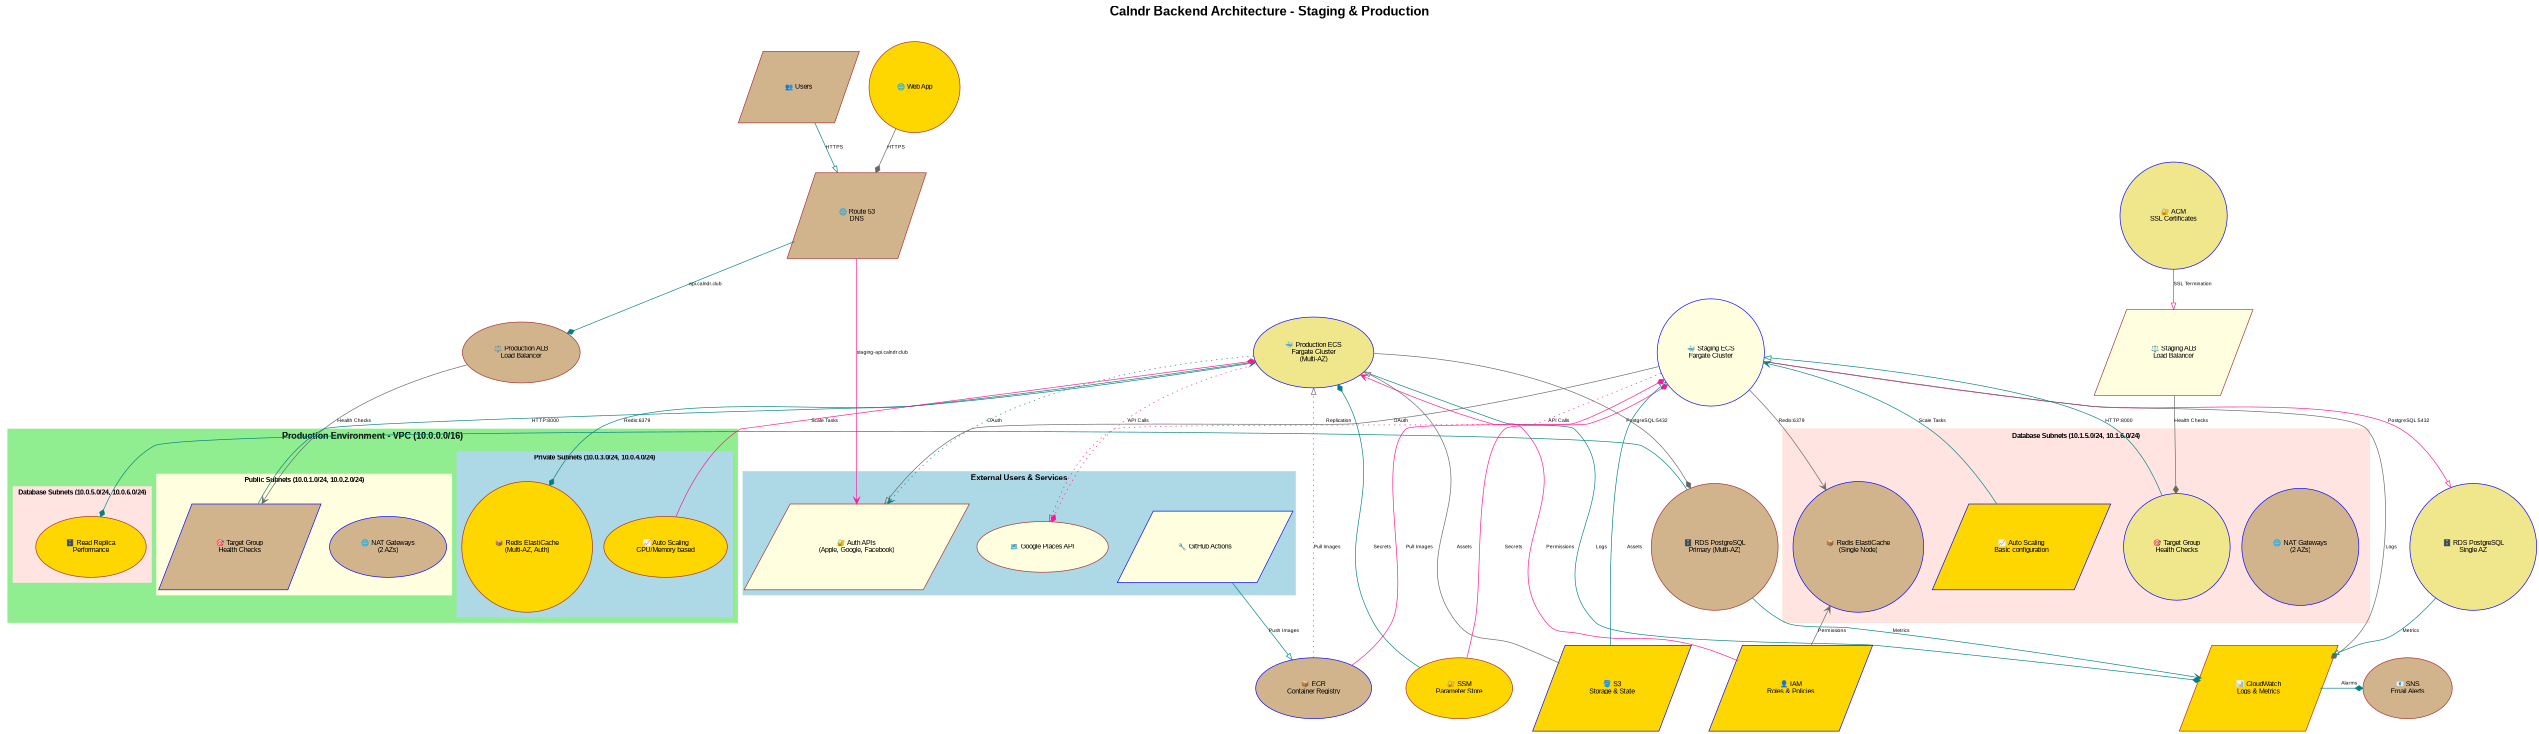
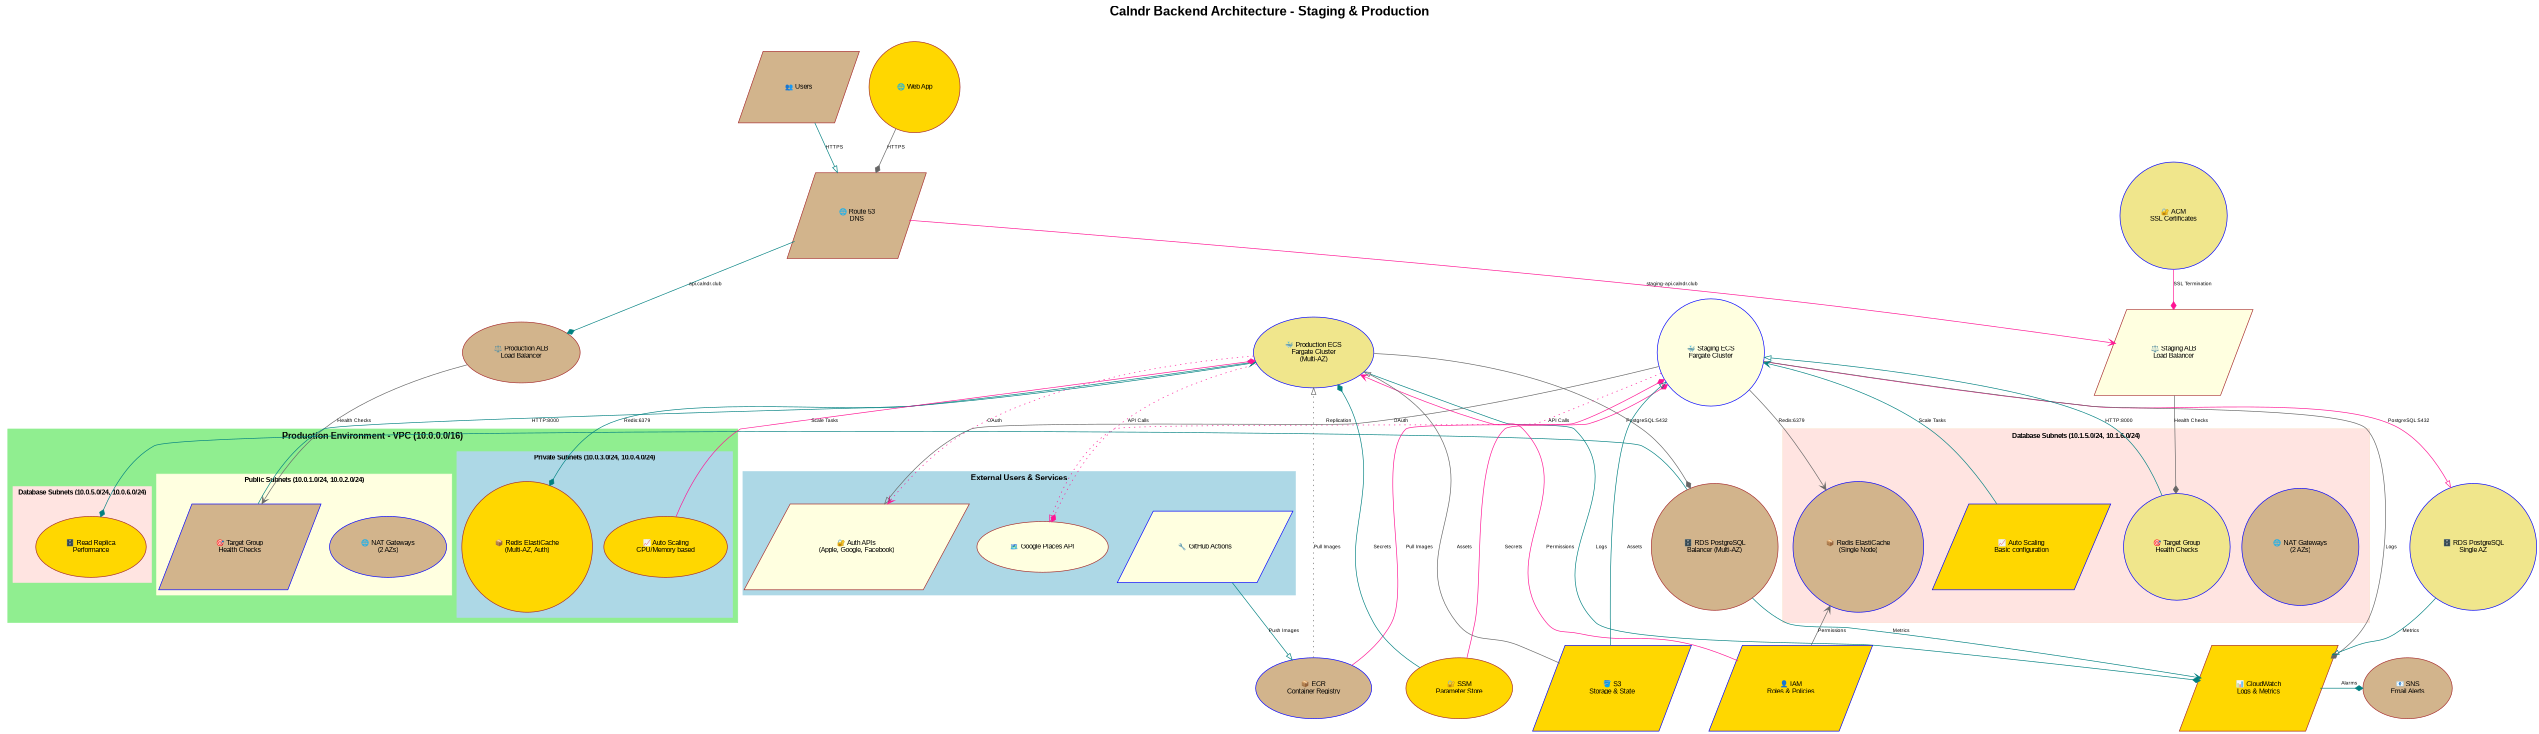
edge "🔐 ACM SSL Certificates" -> "⚖️ Staging ALB Load Balancer": arrowhead onormal -> diamond
edge "🌐 Route 53 DNS" -> "🔐 Auth APIs (Apple, Google, Facebook)": now "🌐 Route 53 DNS" -> "⚖️ Staging ALB Load Balancer"
edge "🐳 Production ECS Fargate Cluster (Multi-AZ)" -> "🔐 Auth APIs (Apple, Google, Facebook)": color teal -> deeppink
node "🗄️ RDS PostgreSQL Primary (Multi-AZ)": label "🗄️ RDS PostgreSQL Primary (Multi-AZ)" -> "🗄️ RDS PostgreSQL Balancer (Multi-AZ)"
